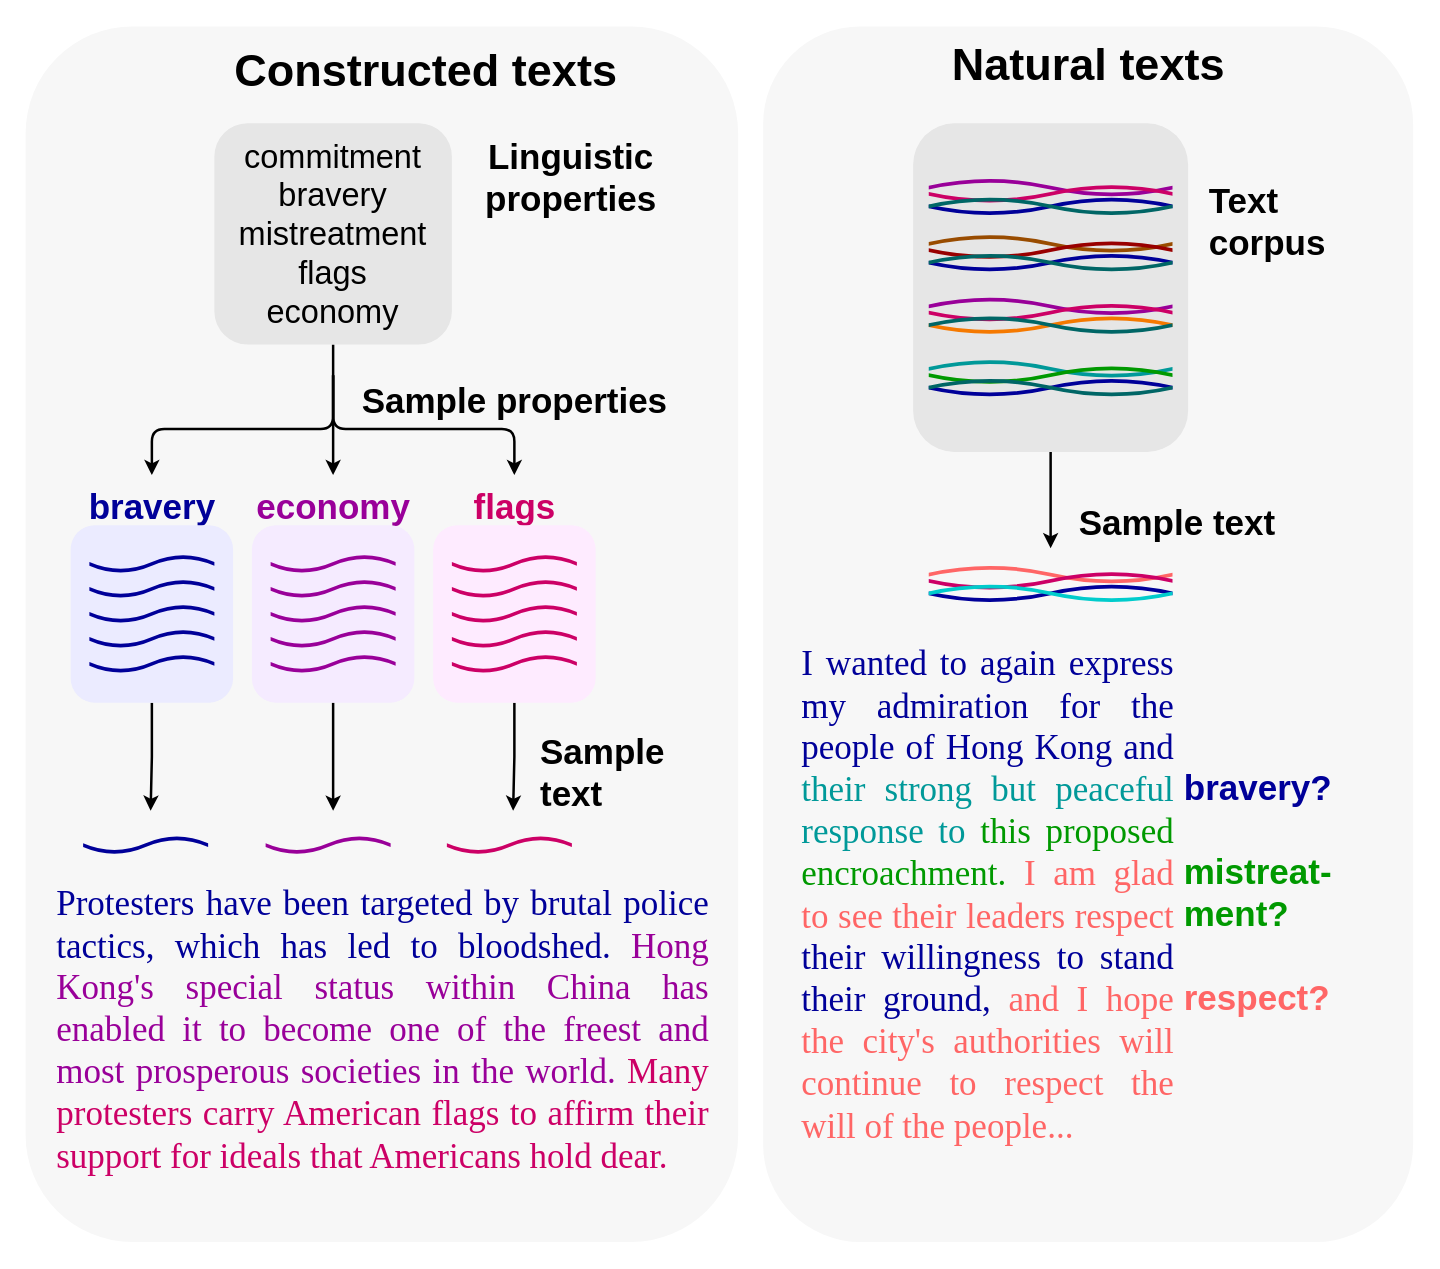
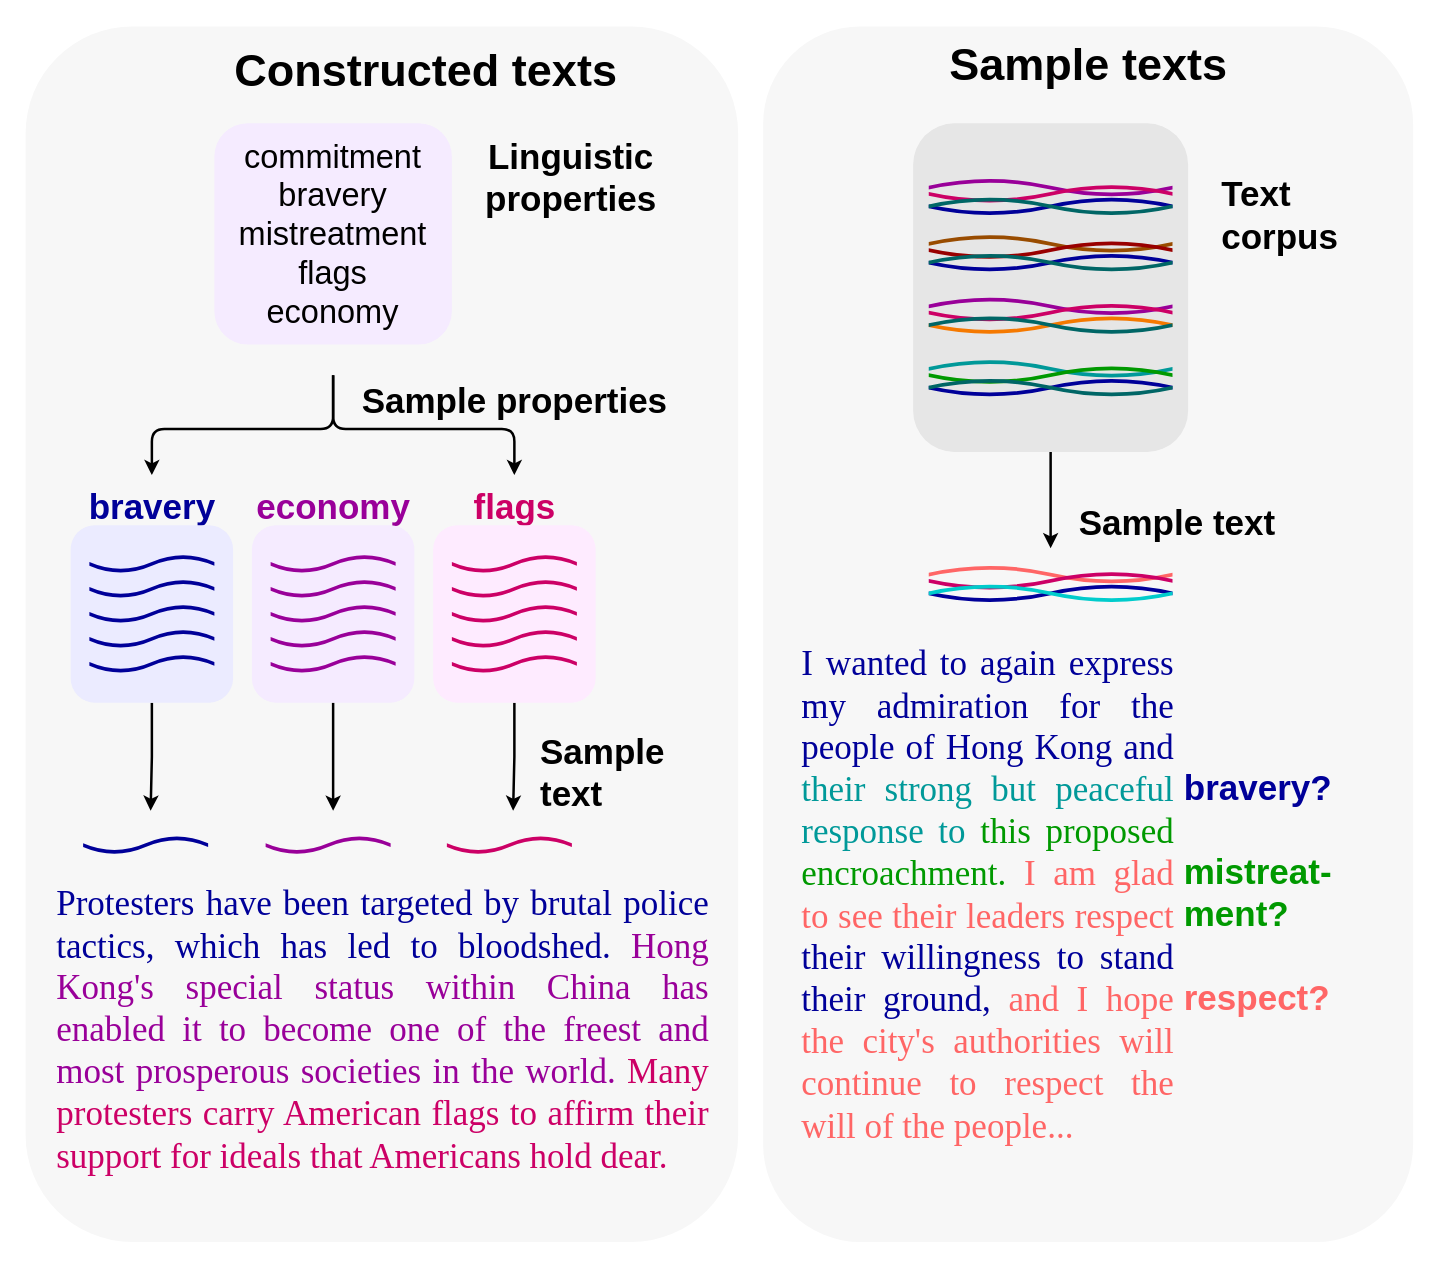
node "Natural texts": label "Natural texts" -> "Sample texts"
node "Text corpus": moved (1282, 222) -> (1294, 216)
node "commitment bravery mistreatment flags economy": fillcolor #e6e6e6 -> #f5ebff
edge "commitment bravery mistreatment flags economy" -> "economy": removed
